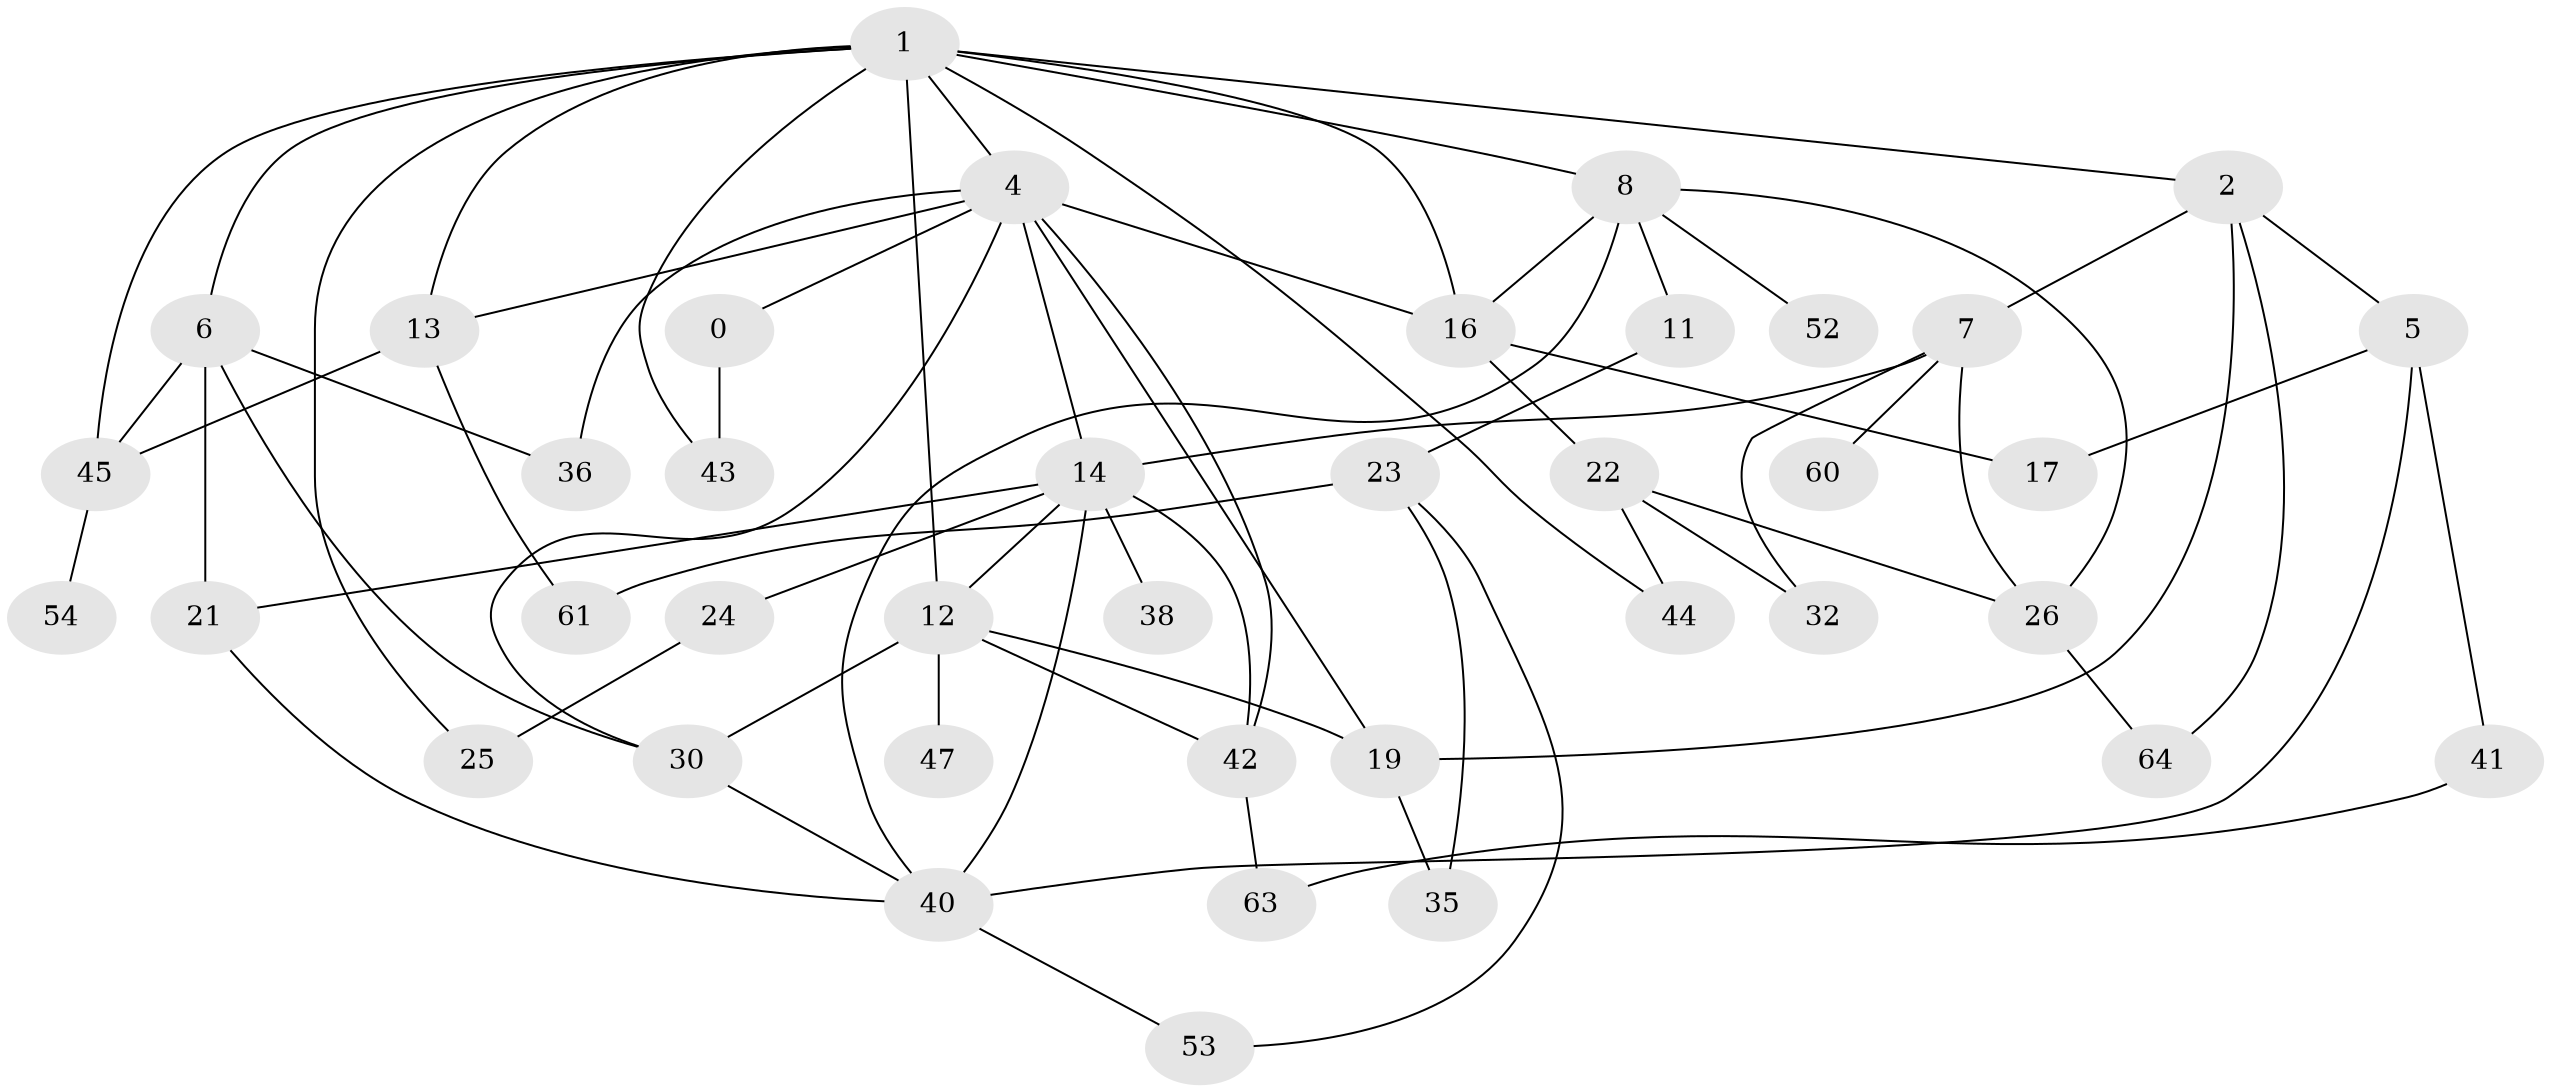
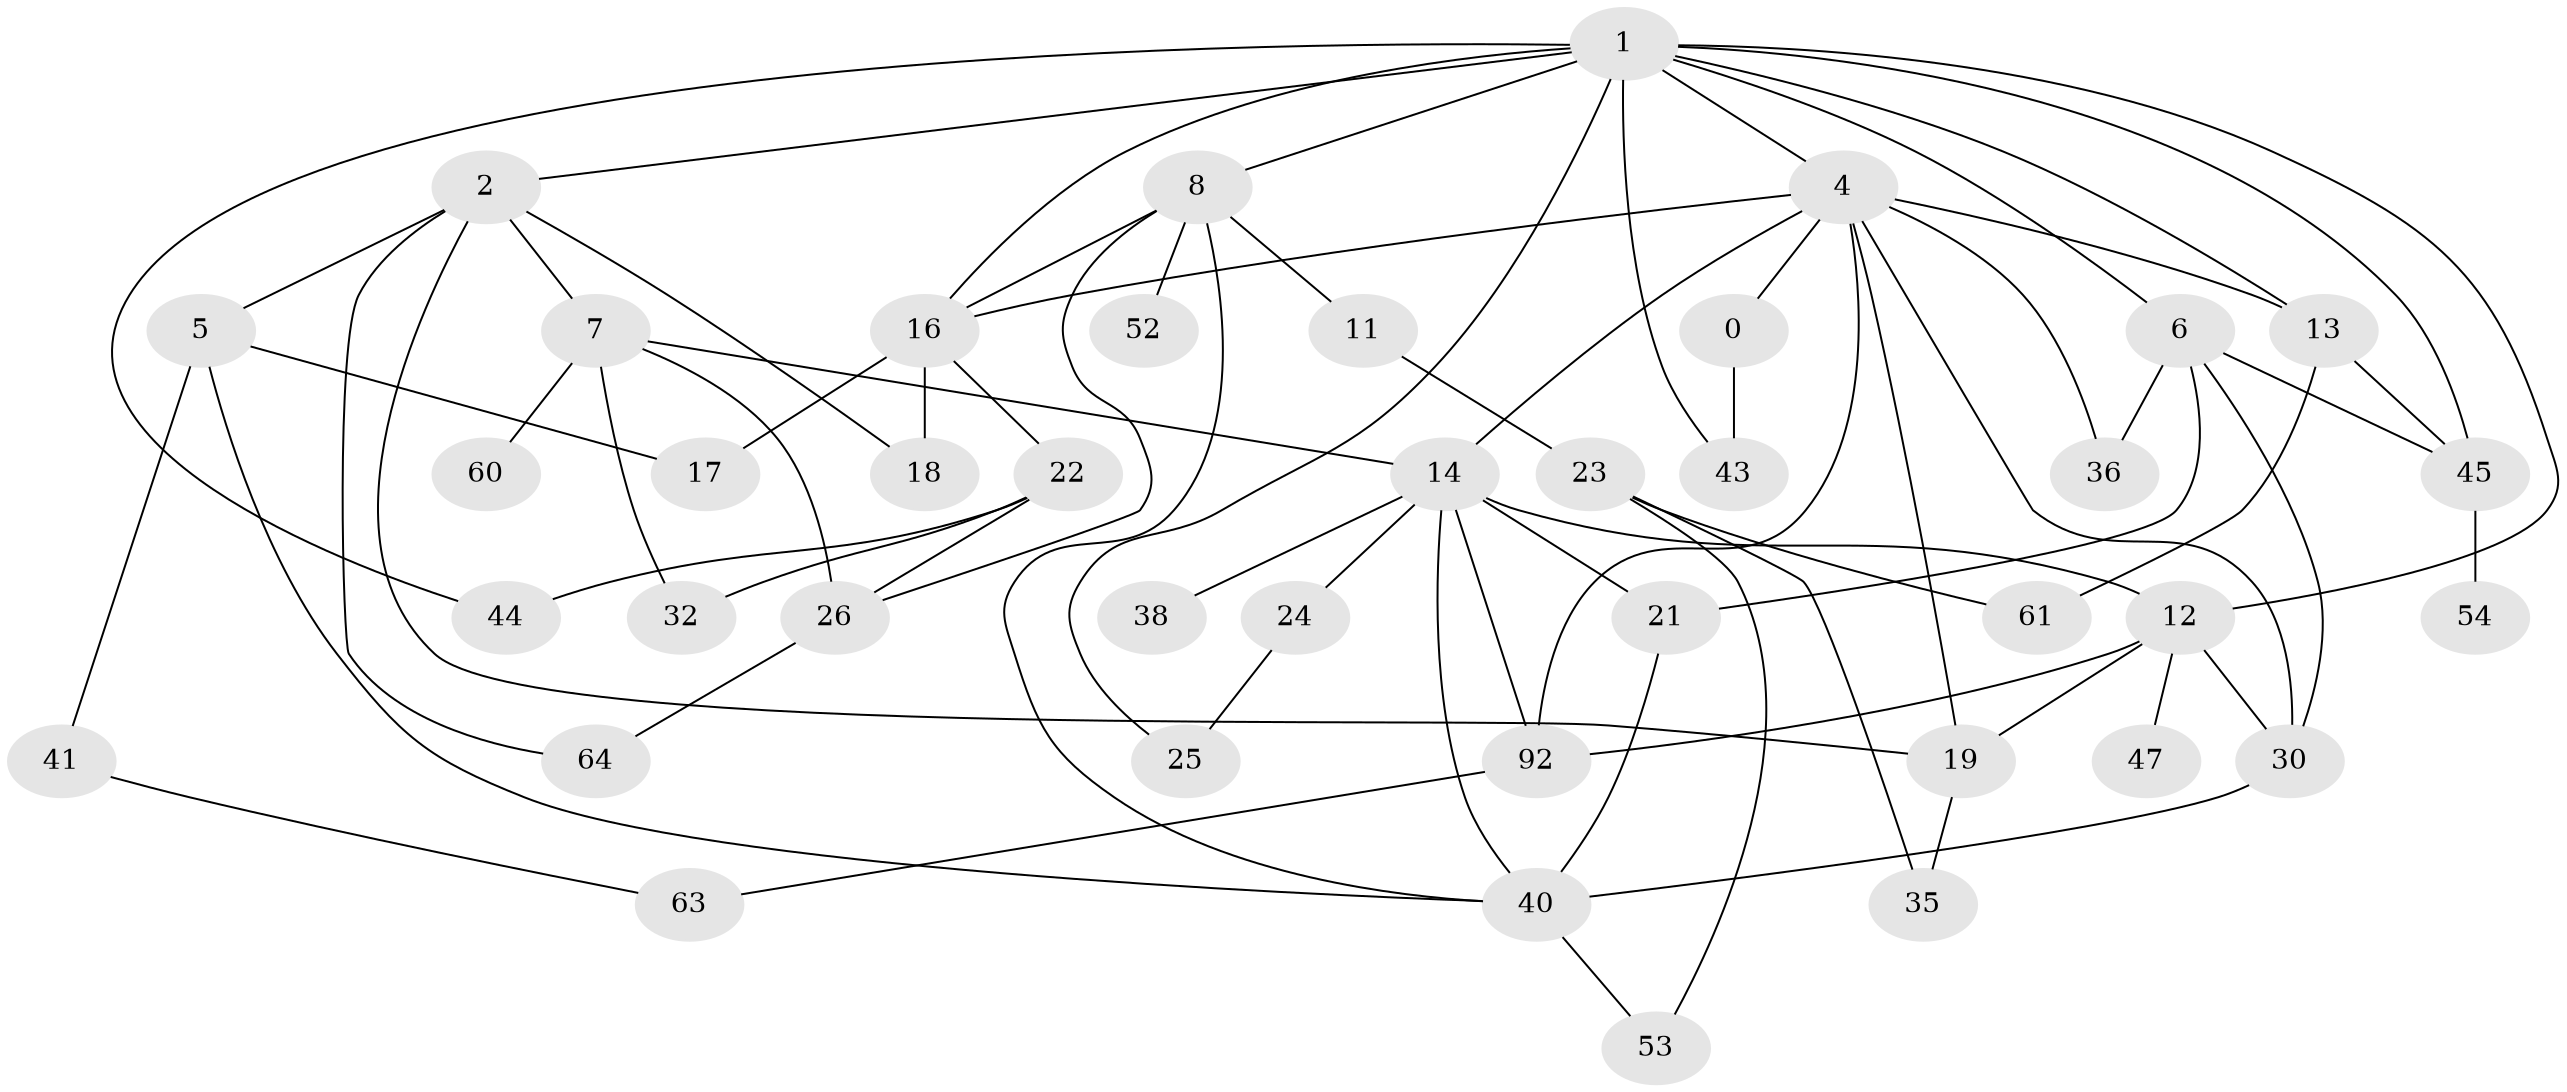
node "18": added
node "42": label "42" -> "92"
